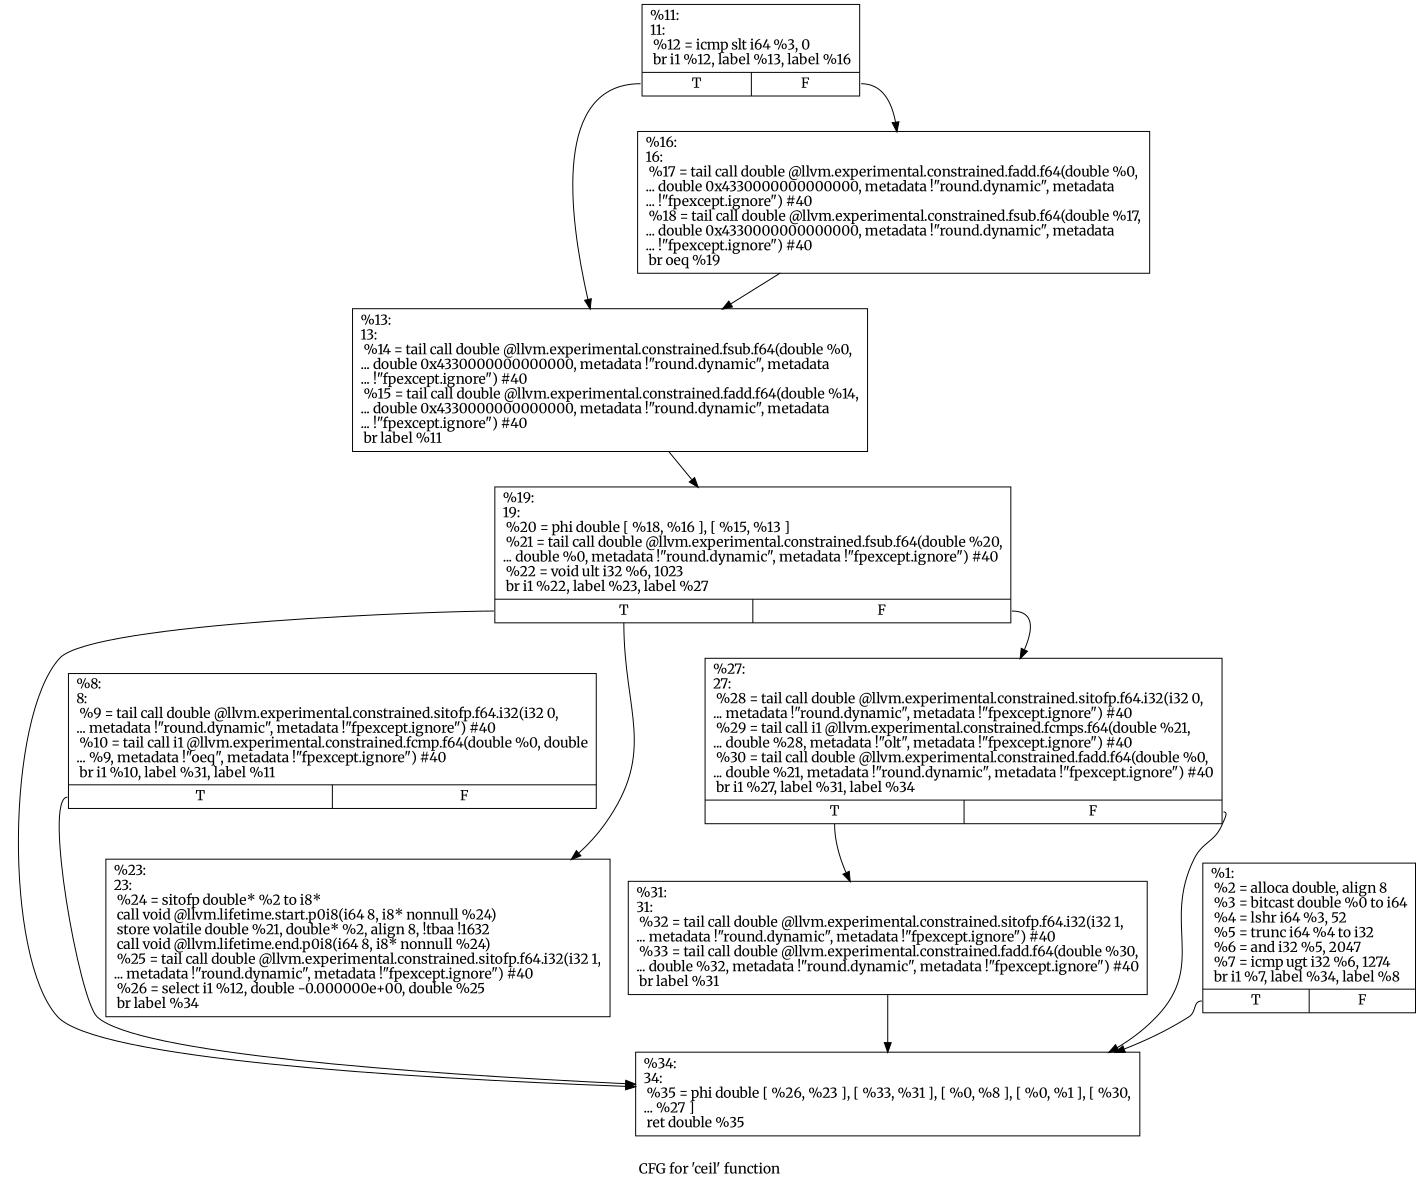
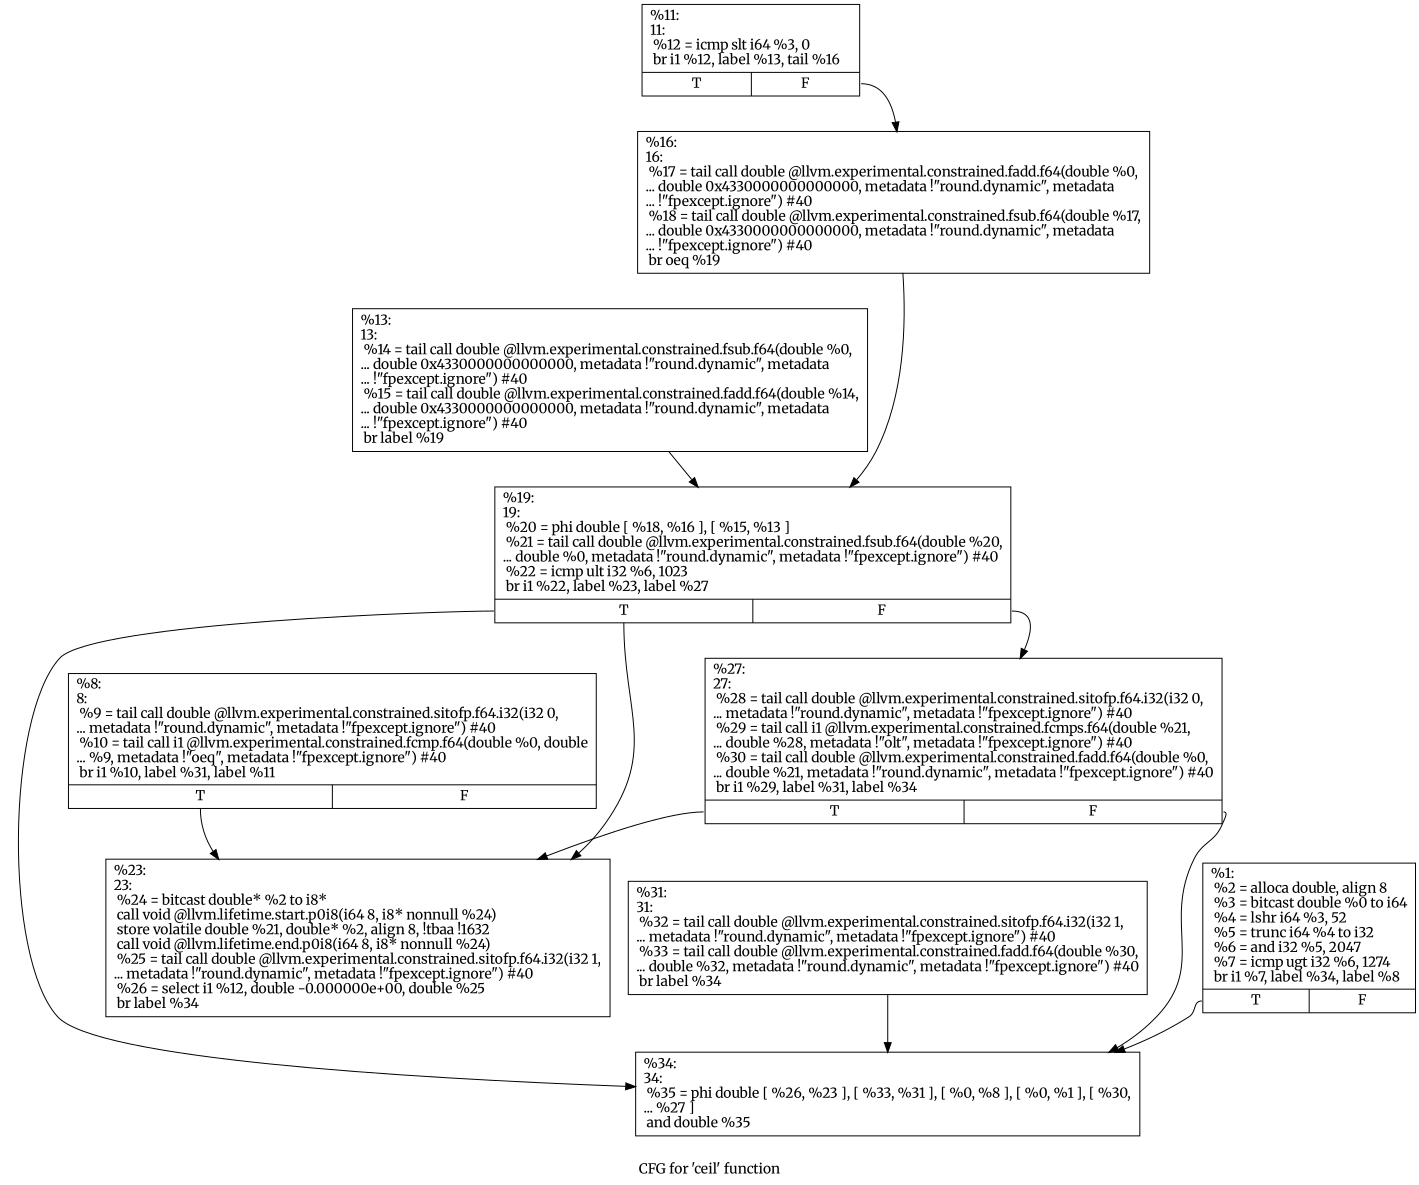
node "%11:": text "br i1 %12, label %13, label %16" -> "br i1 %12, label %13, tail %16"
edge "%11:" -> "%13:": removed
edge "%16:" -> "%13:": now "%16:" -> "%19:"
node "%13:": text "br label %11" -> "br label %19"
node "%19:": text "%22 = void ult i32 %6, 1023" -> "%22 = icmp ult i32 %6, 1023"
node "%27:": text "br i1 %27, label %31, label %34" -> "br i1 %29, label %31, label %34"
edge "%27:" -> "%31:": now "%27:" -> "%23:"
node "%23:": text "%24 = sitofp double* %2 to i8*" -> "%24 = bitcast double* %2 to i8*"
node "%31:": text "br label %31" -> "br label %34"
edge "%8:" -> "%34:": now "%8:" -> "%23:"
node "%34:": text "ret double %35" -> "and double %35"
